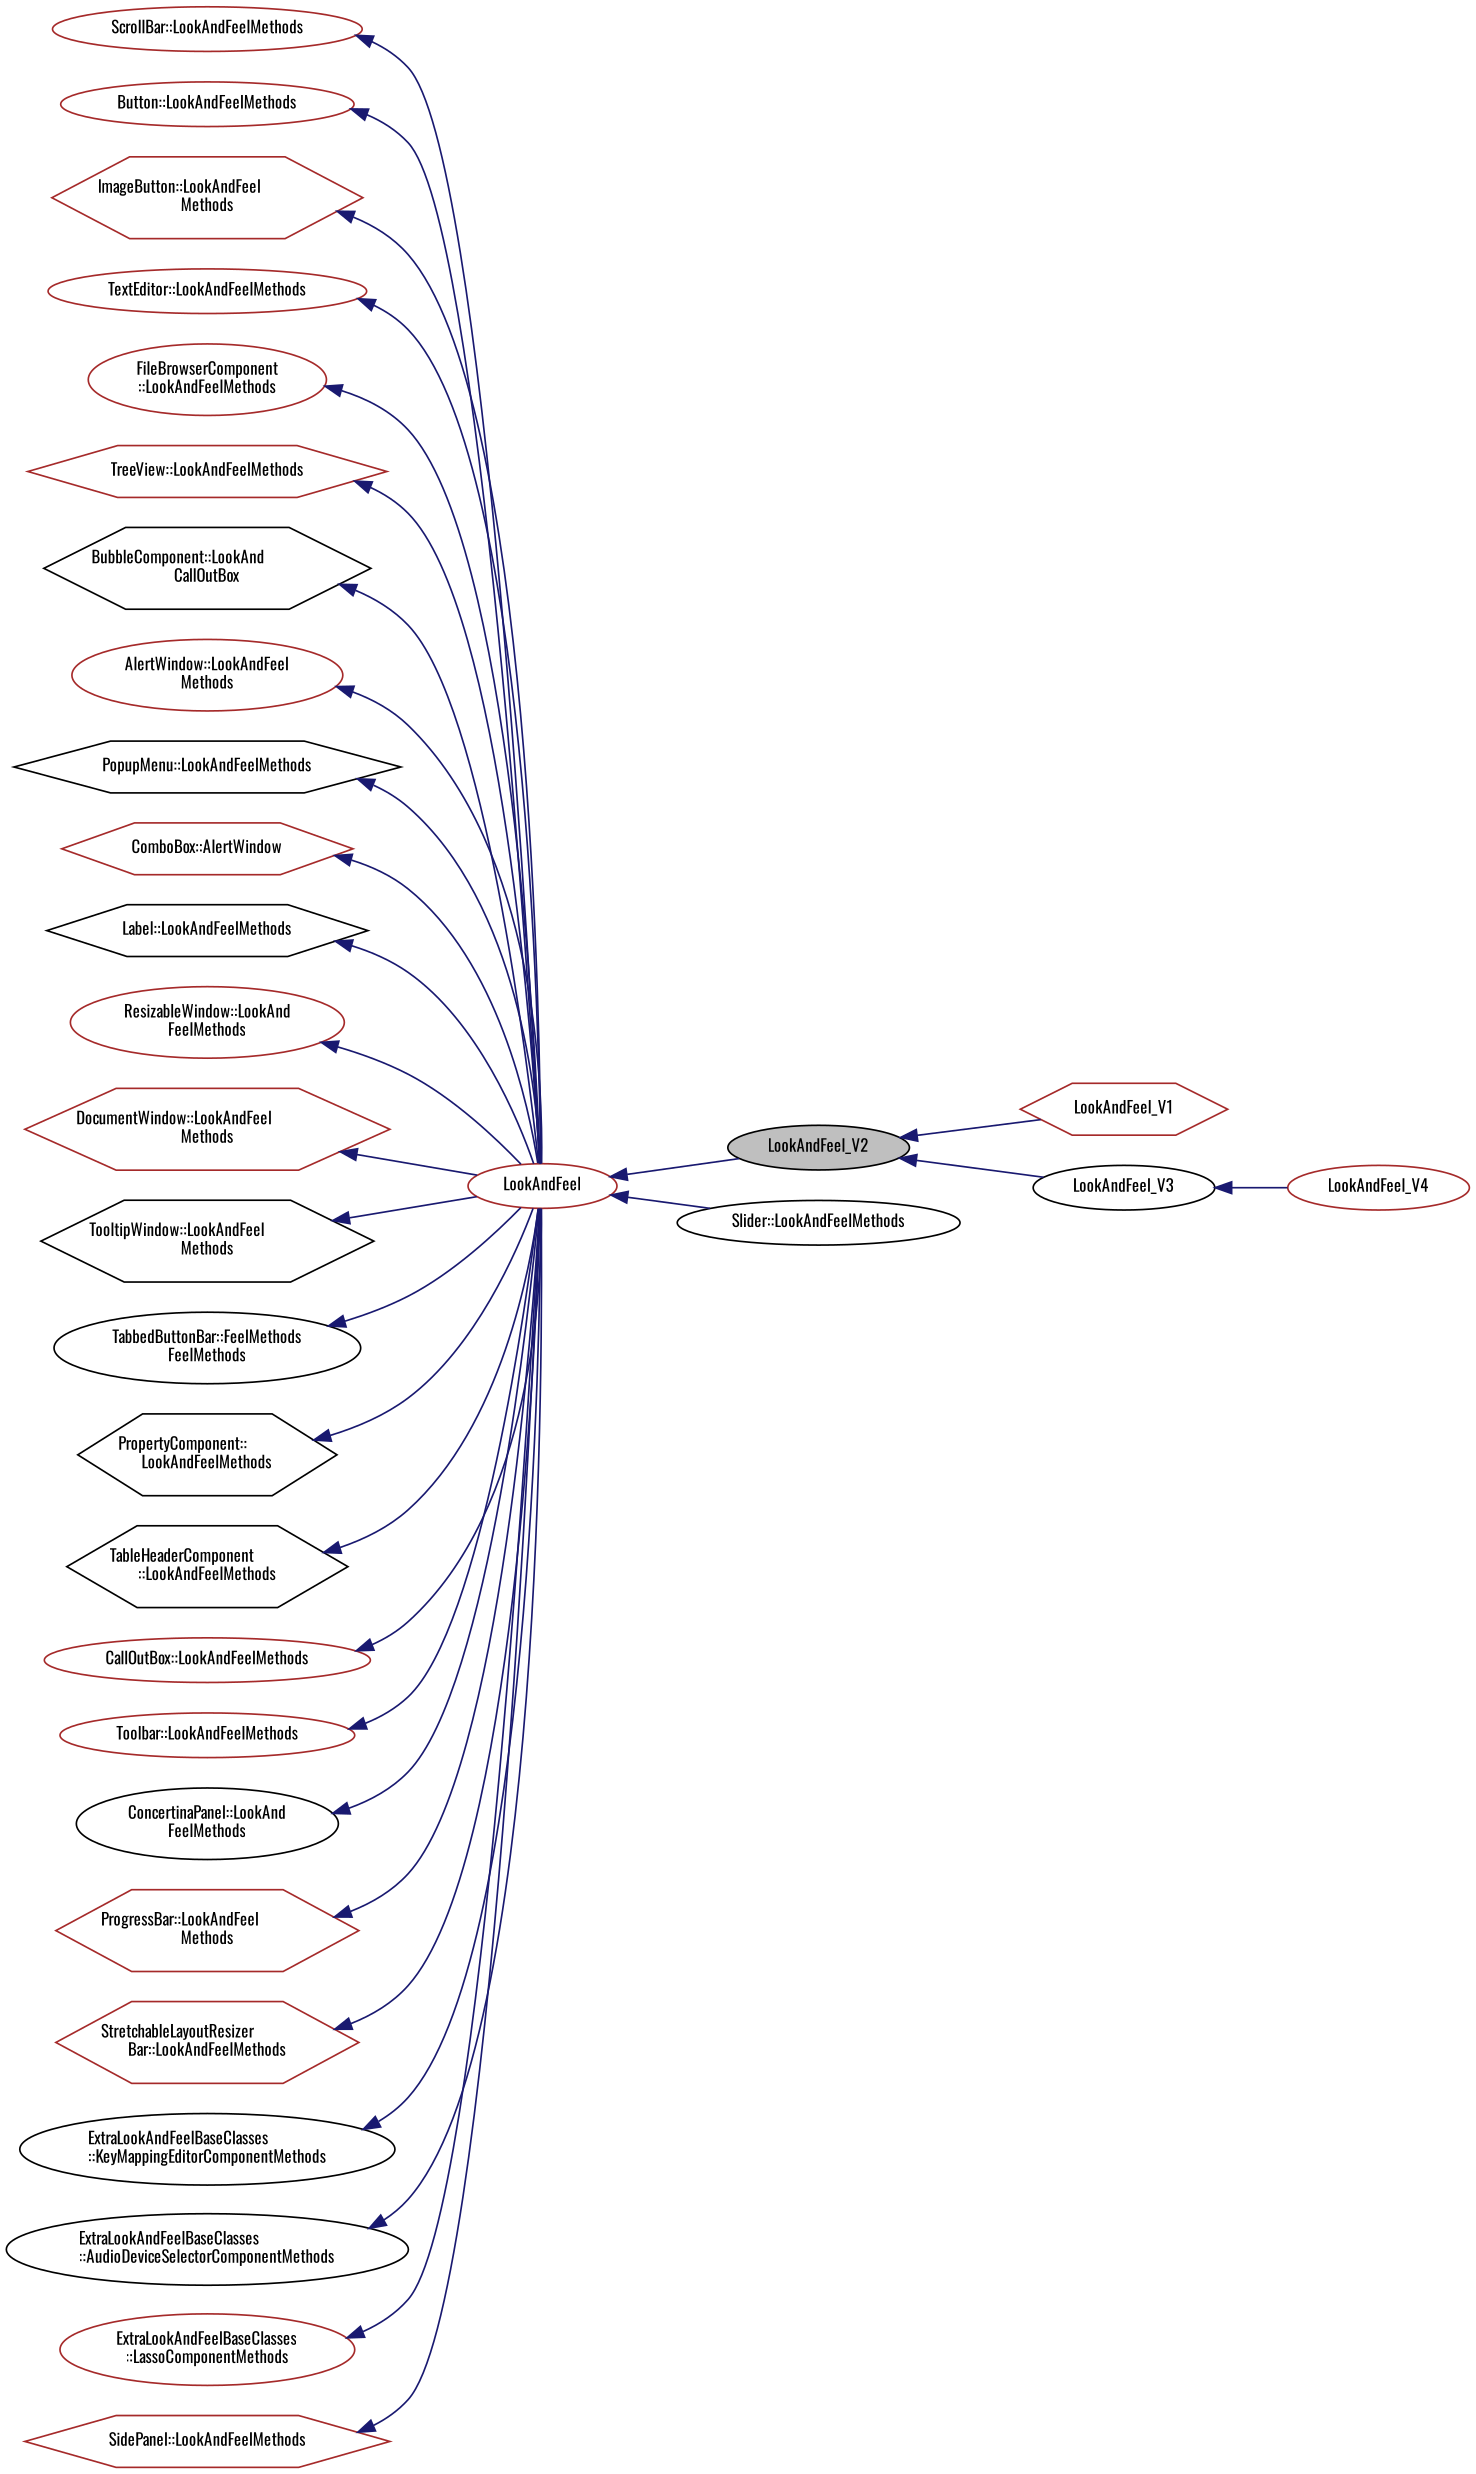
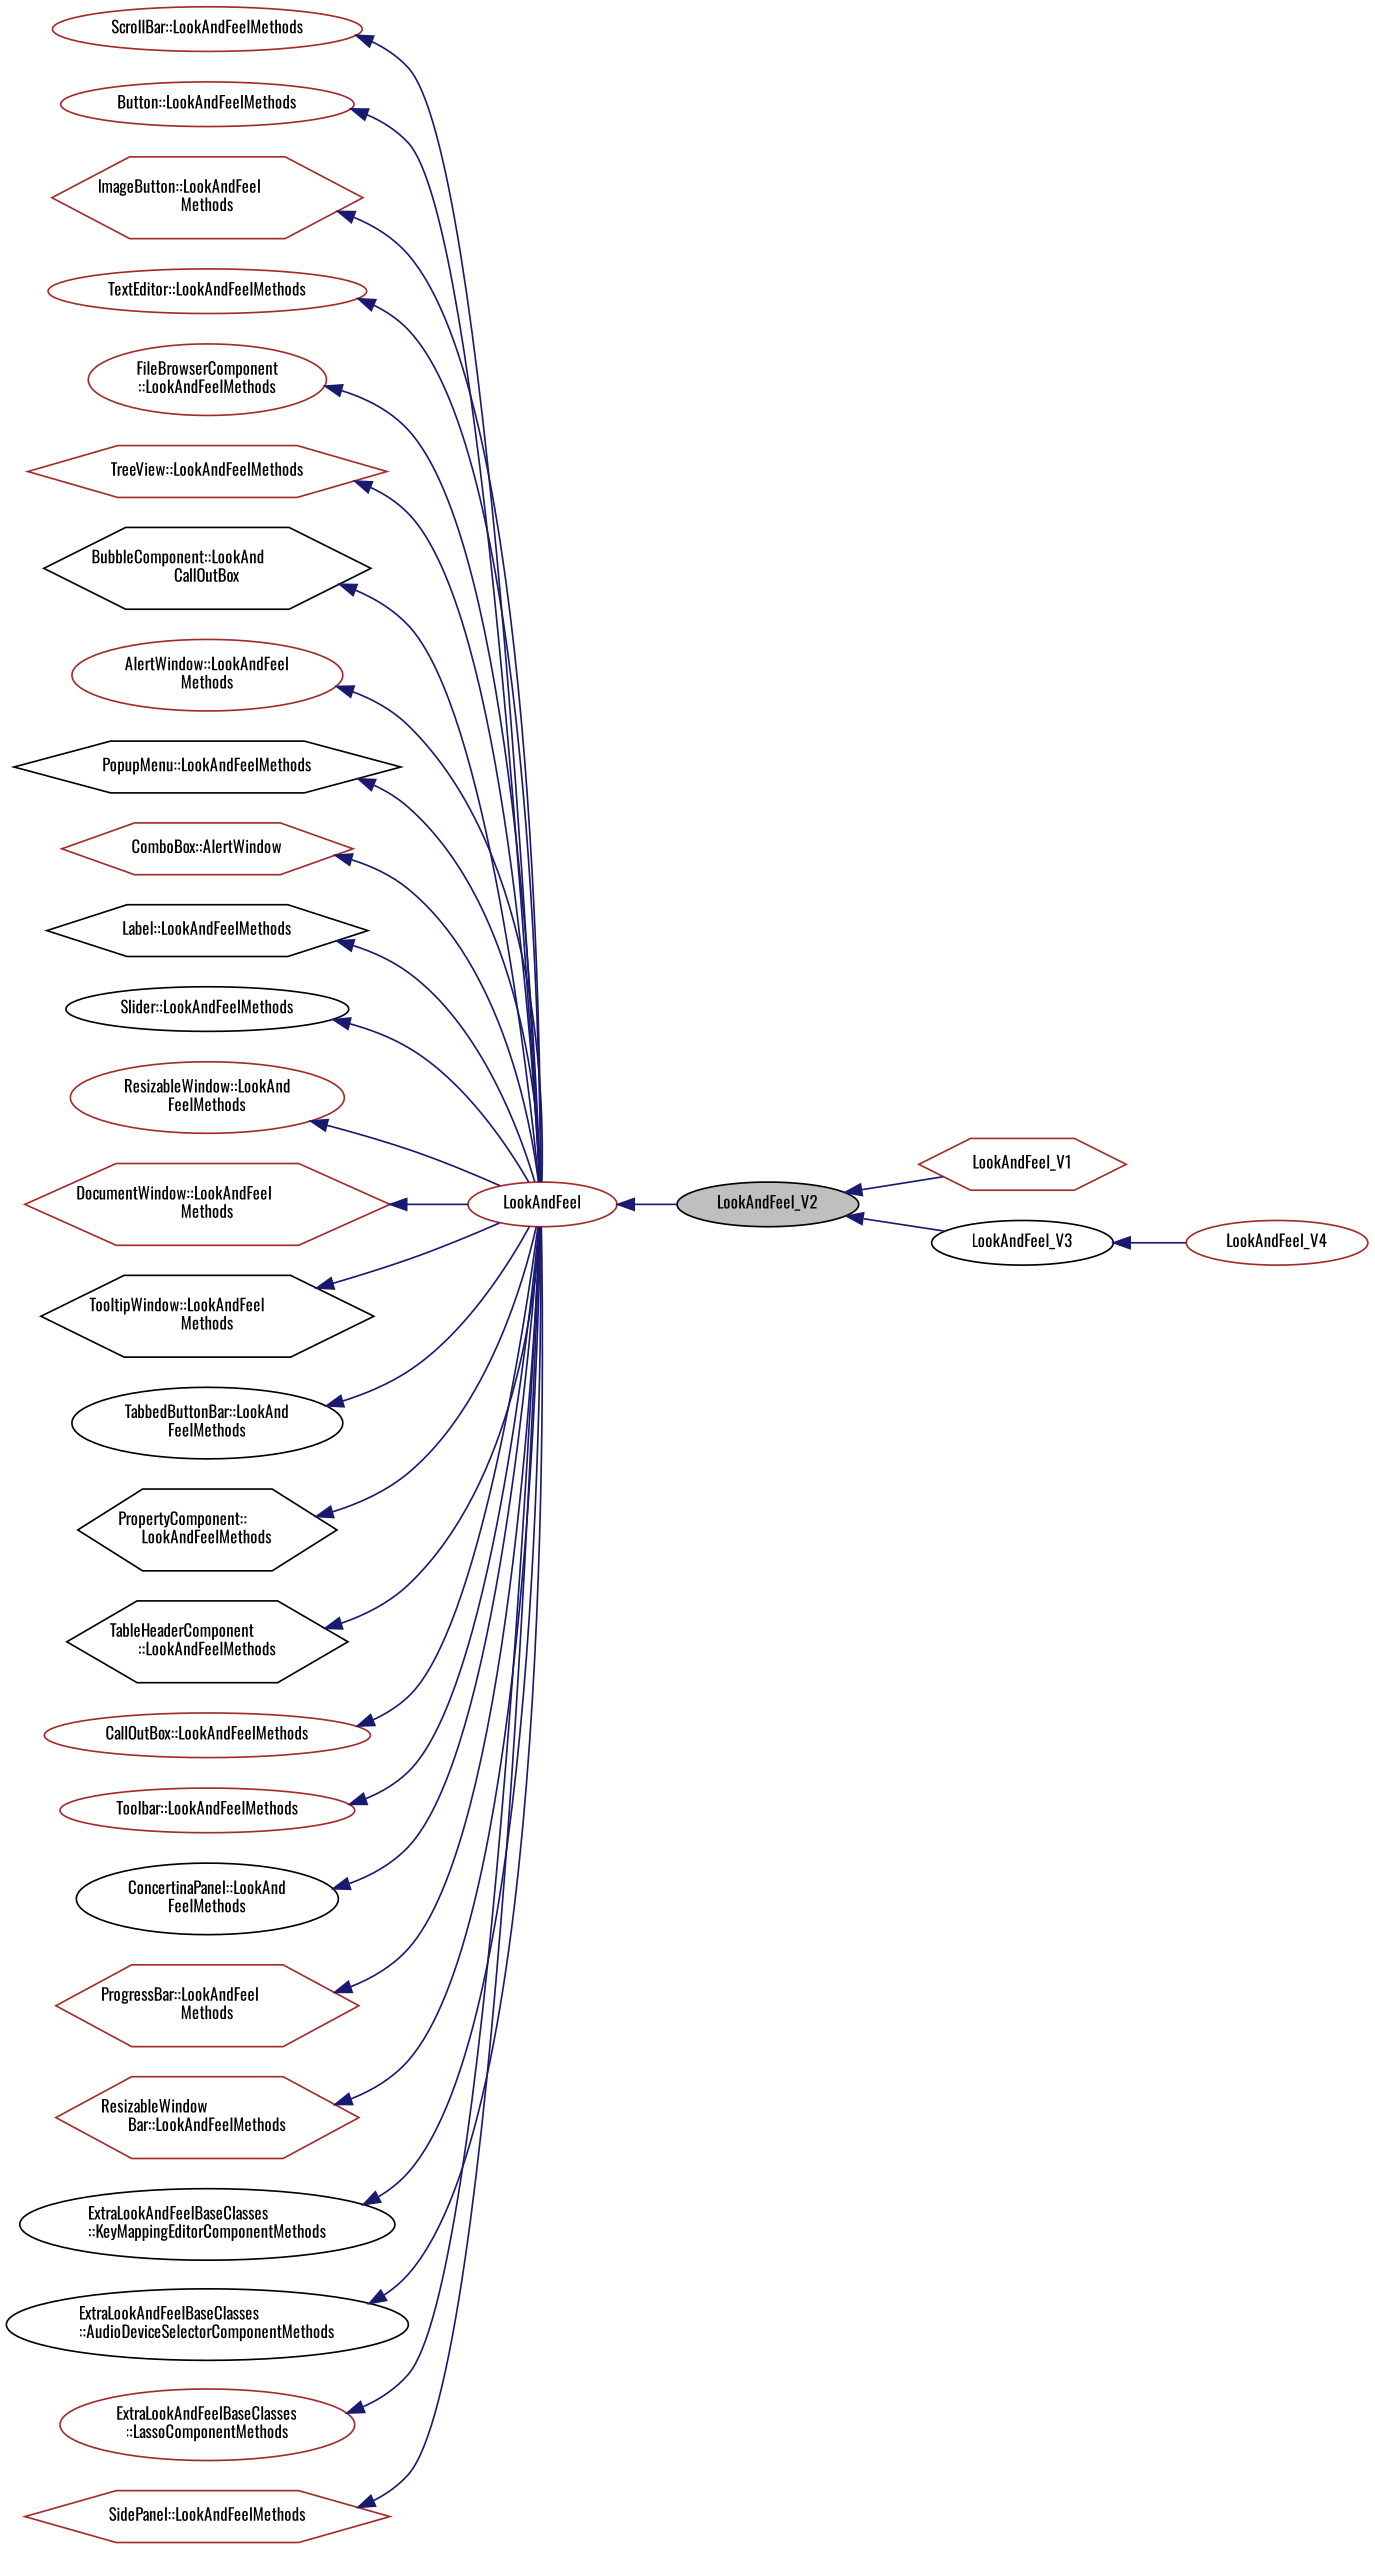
edge "Slider::LookAndFeelMethods" -> "LookAndFeel": reversed
node "TabbedButtonBar::FeelMethods FeelMethods": label "TabbedButtonBar::FeelMethods FeelMethods" -> "TabbedButtonBar::LookAnd FeelMethods"
node "StretchableLayoutResizer Bar::LookAndFeelMethods": label "StretchableLayoutResizer Bar::LookAndFeelMethods" -> "ResizableWindow Bar::LookAndFeelMethods"
